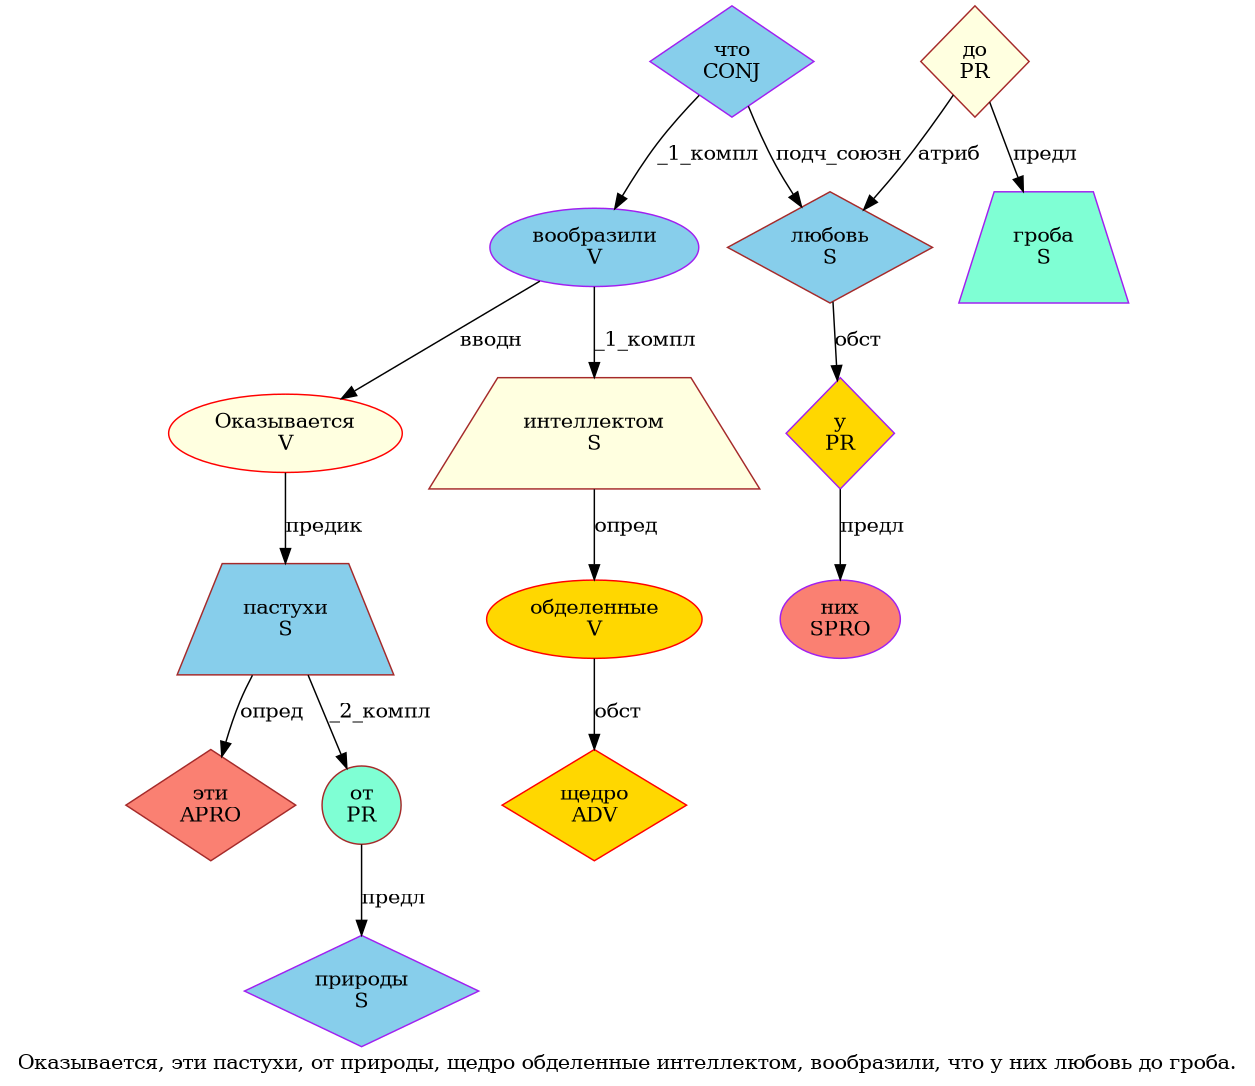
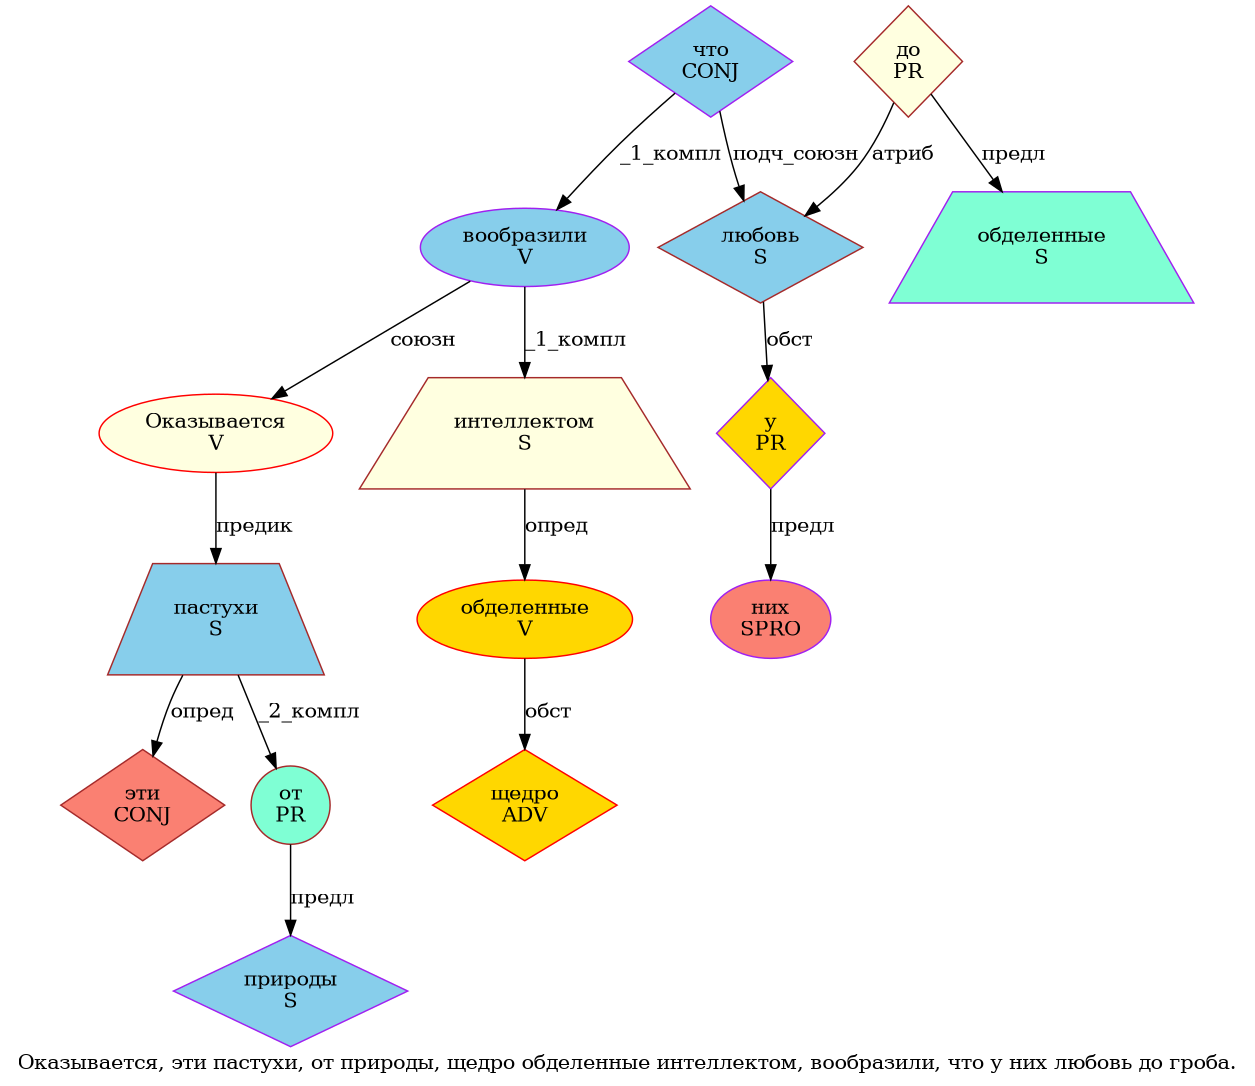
node "гроба S": label "гроба S" -> "обделенные S"
edge "вообразили V" -> "Оказывается V": label "вводн" -> "союзн"
node "эти APRO": label "эти APRO" -> "эти CONJ"
